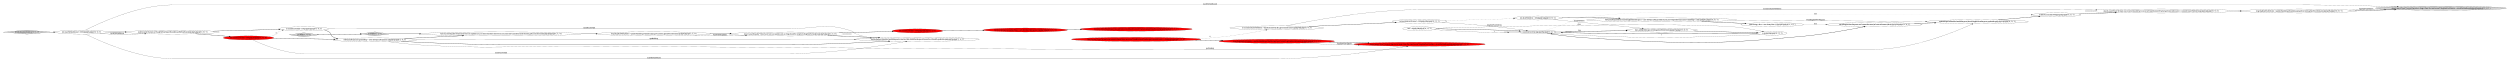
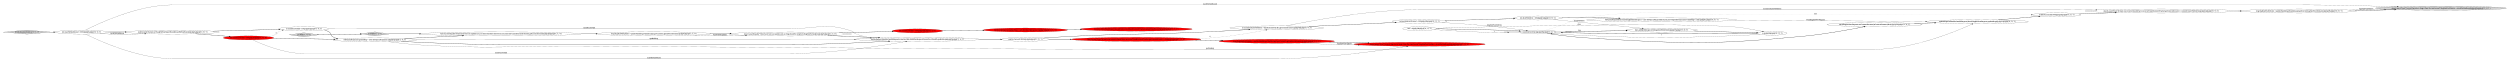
edge "int numDeletesToSend = 500@@@10@@@['0', '0', '1']" -> "int docIdToDelete = 100@@@11@@@['0', '0', '1']": style dashed -> bold
node "List<String> docs = new ArrayList<>()@@@15@@@['0', '0', '1']": removed
node "waitForCommit(1000)@@@8@@@['1', '0', '1']": added
